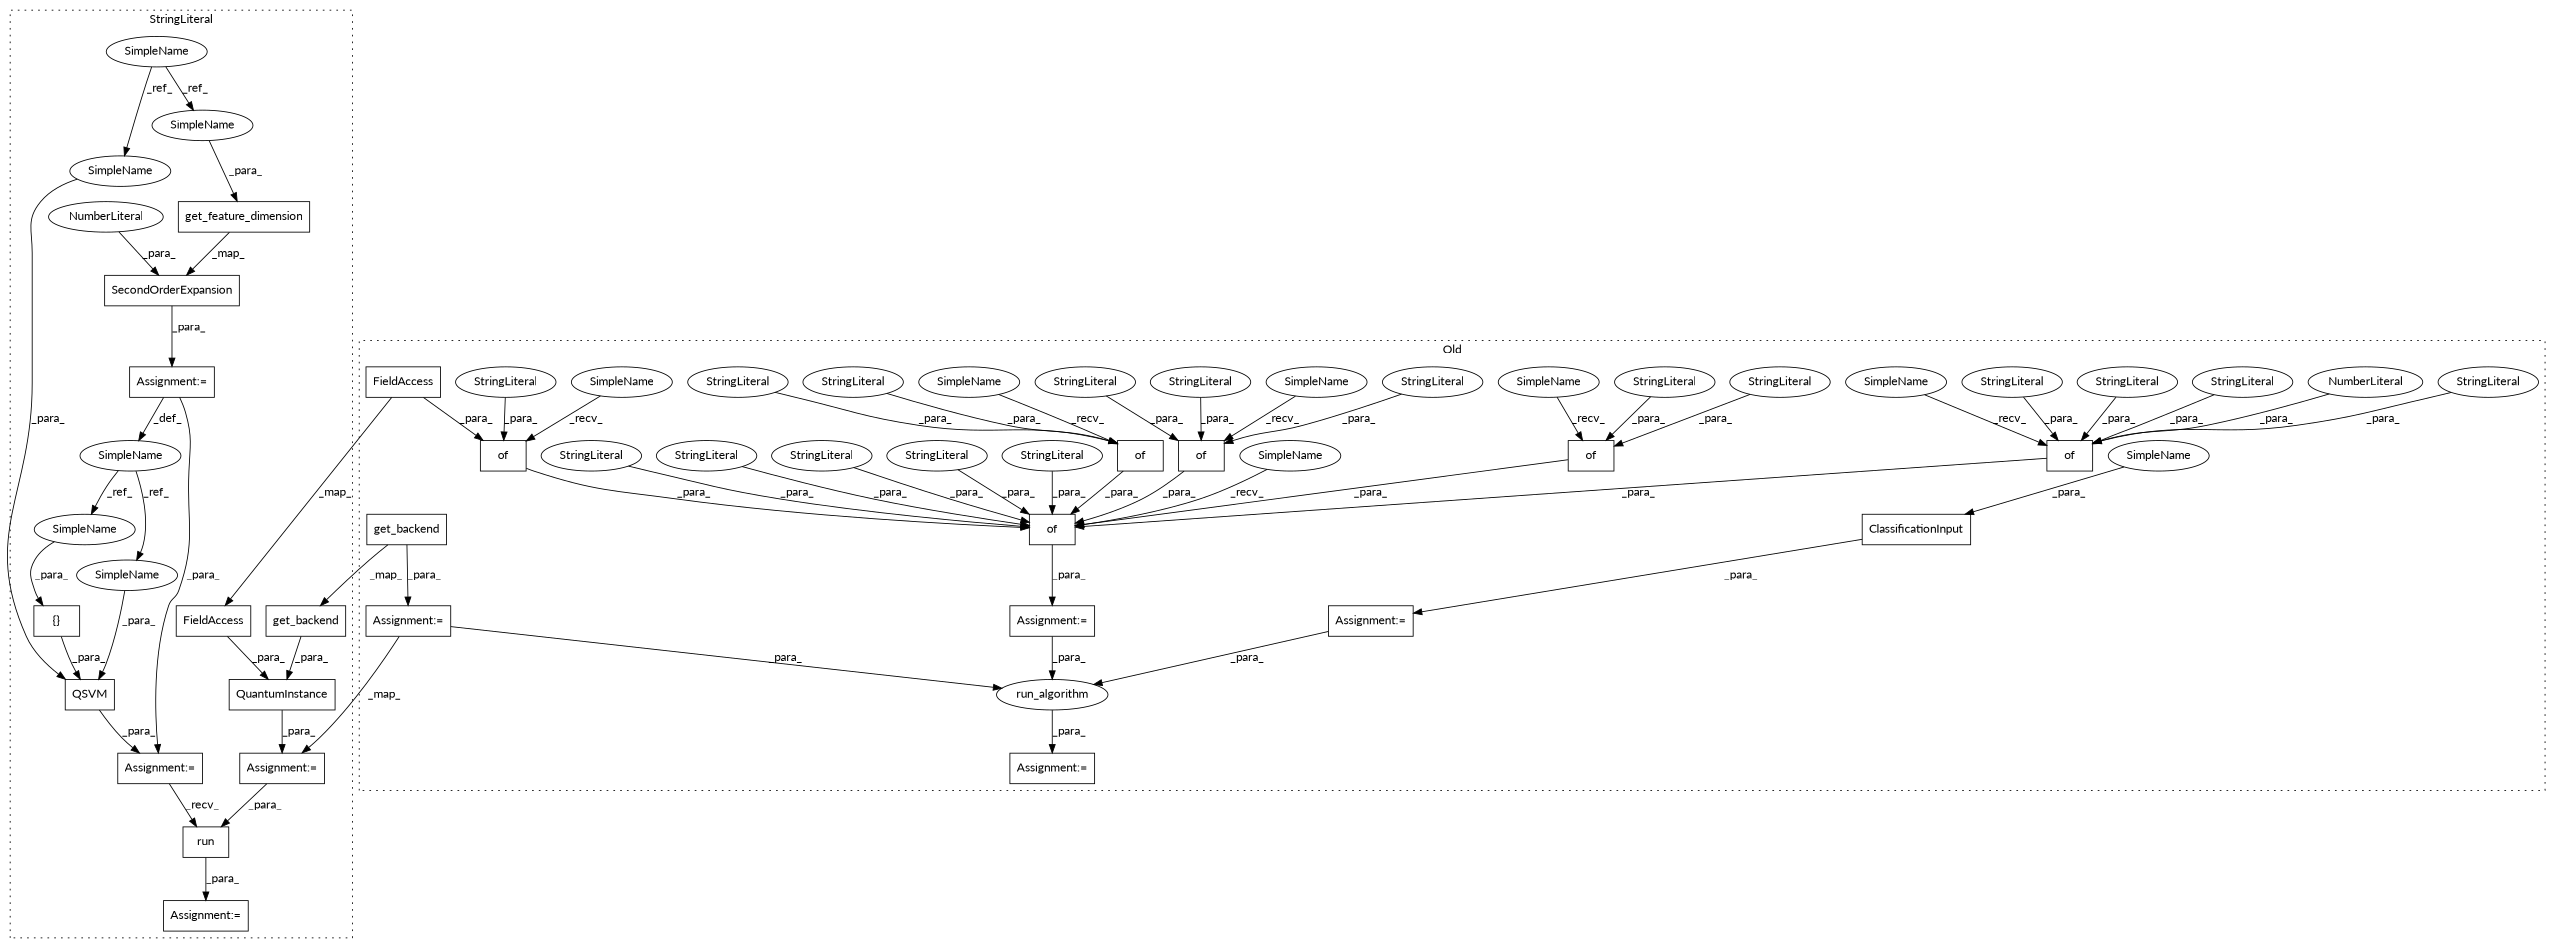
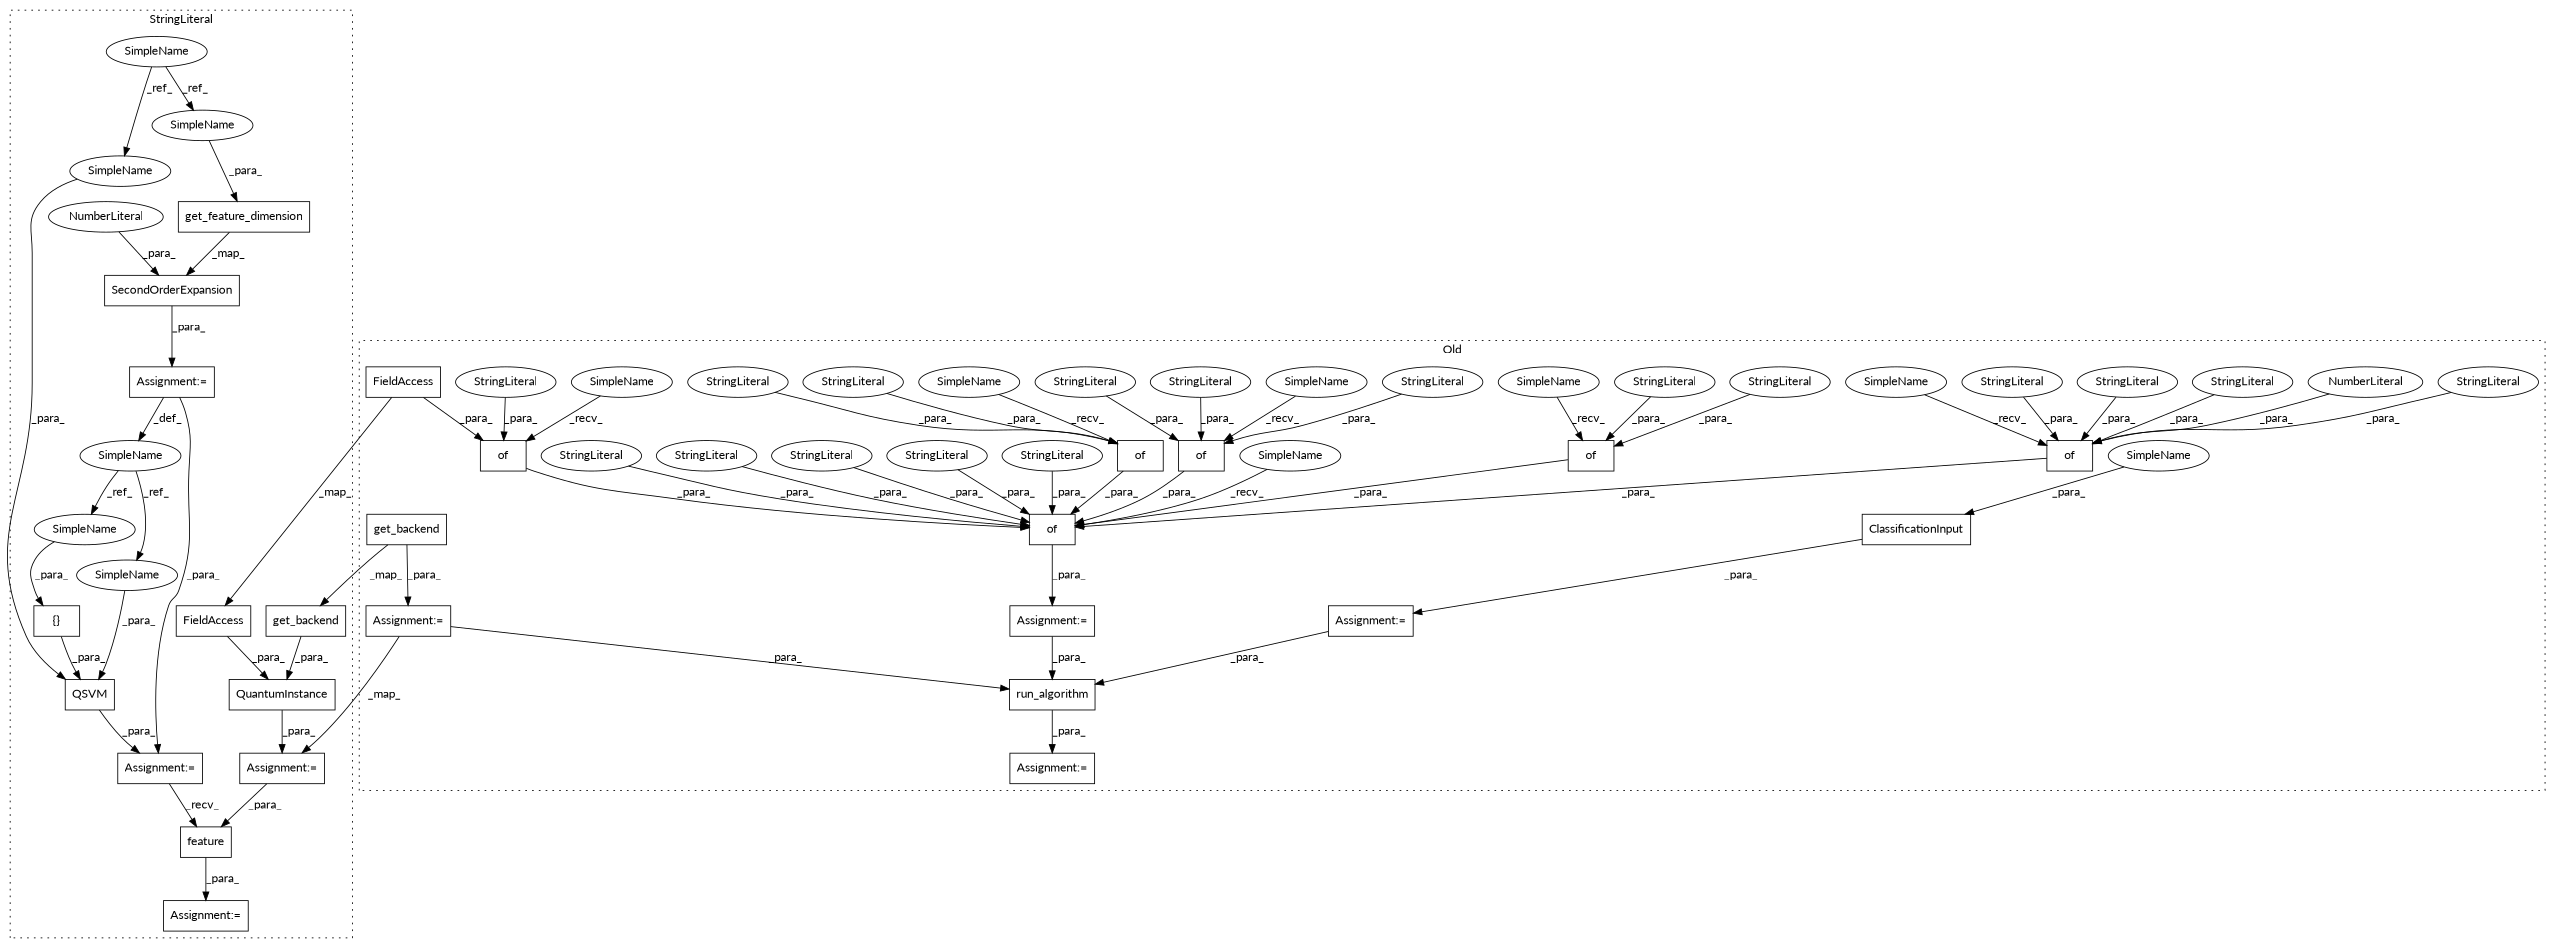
node "run_algorithm": shape ellipse -> box
node "run": label "run" -> "feature"
